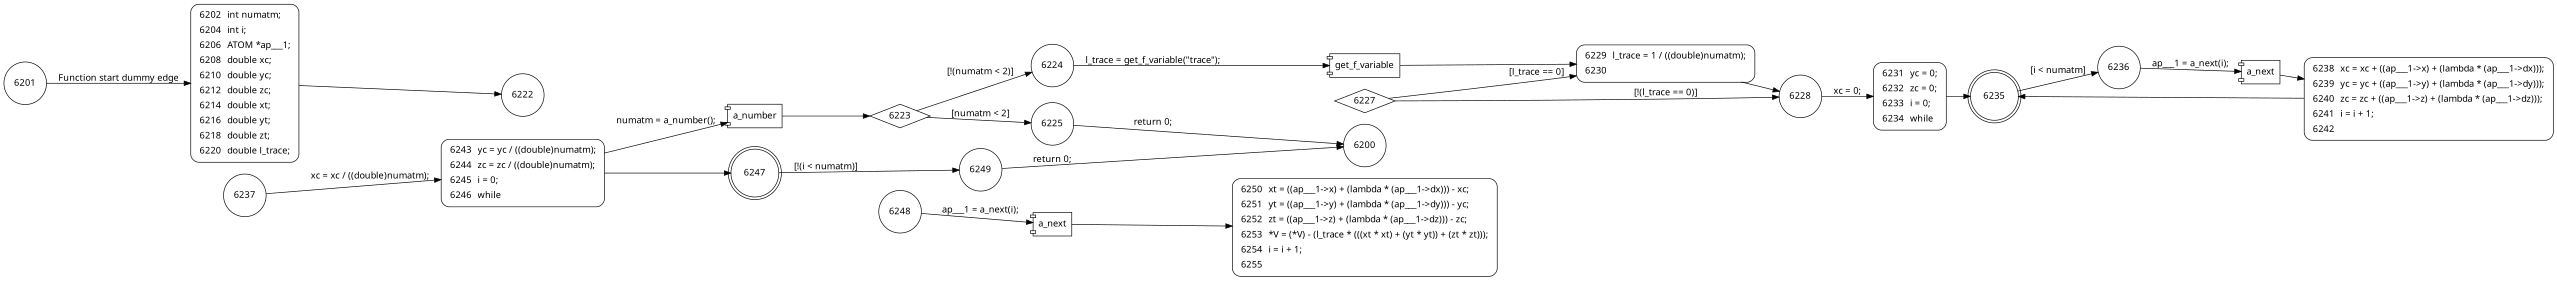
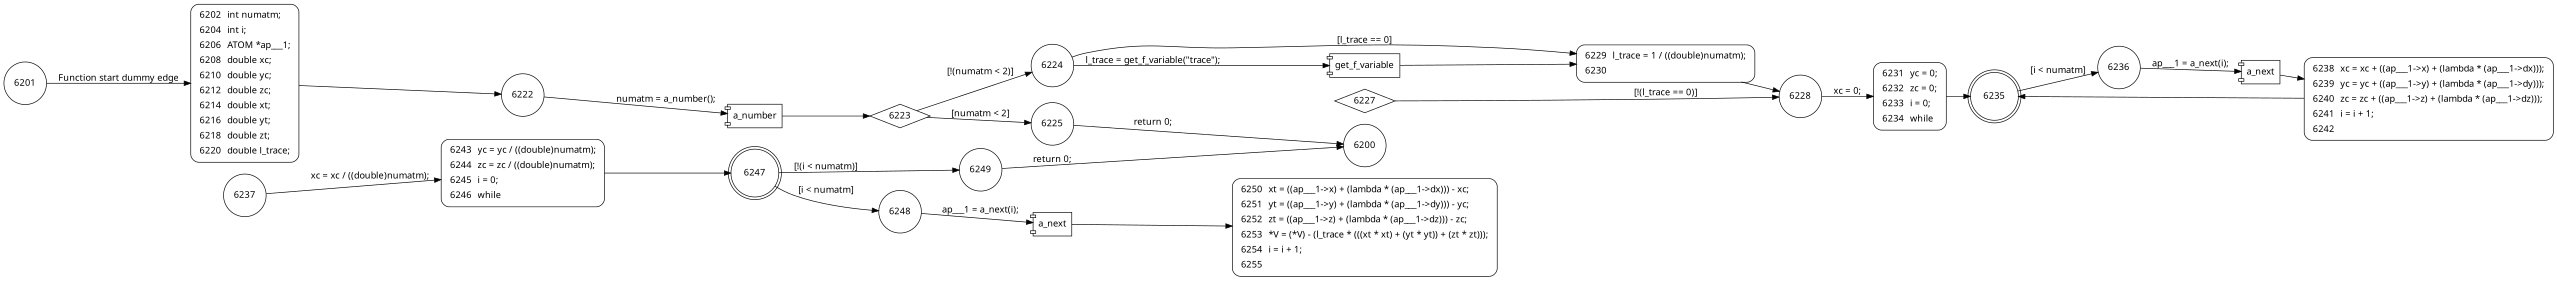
edge "6227" -> "6229": now "6224" -> "6229"
edge "6243" -> "a_number": now "6222" -> "a_number"
edge "6247" -> "6248": added, label "[i < numatm]"
